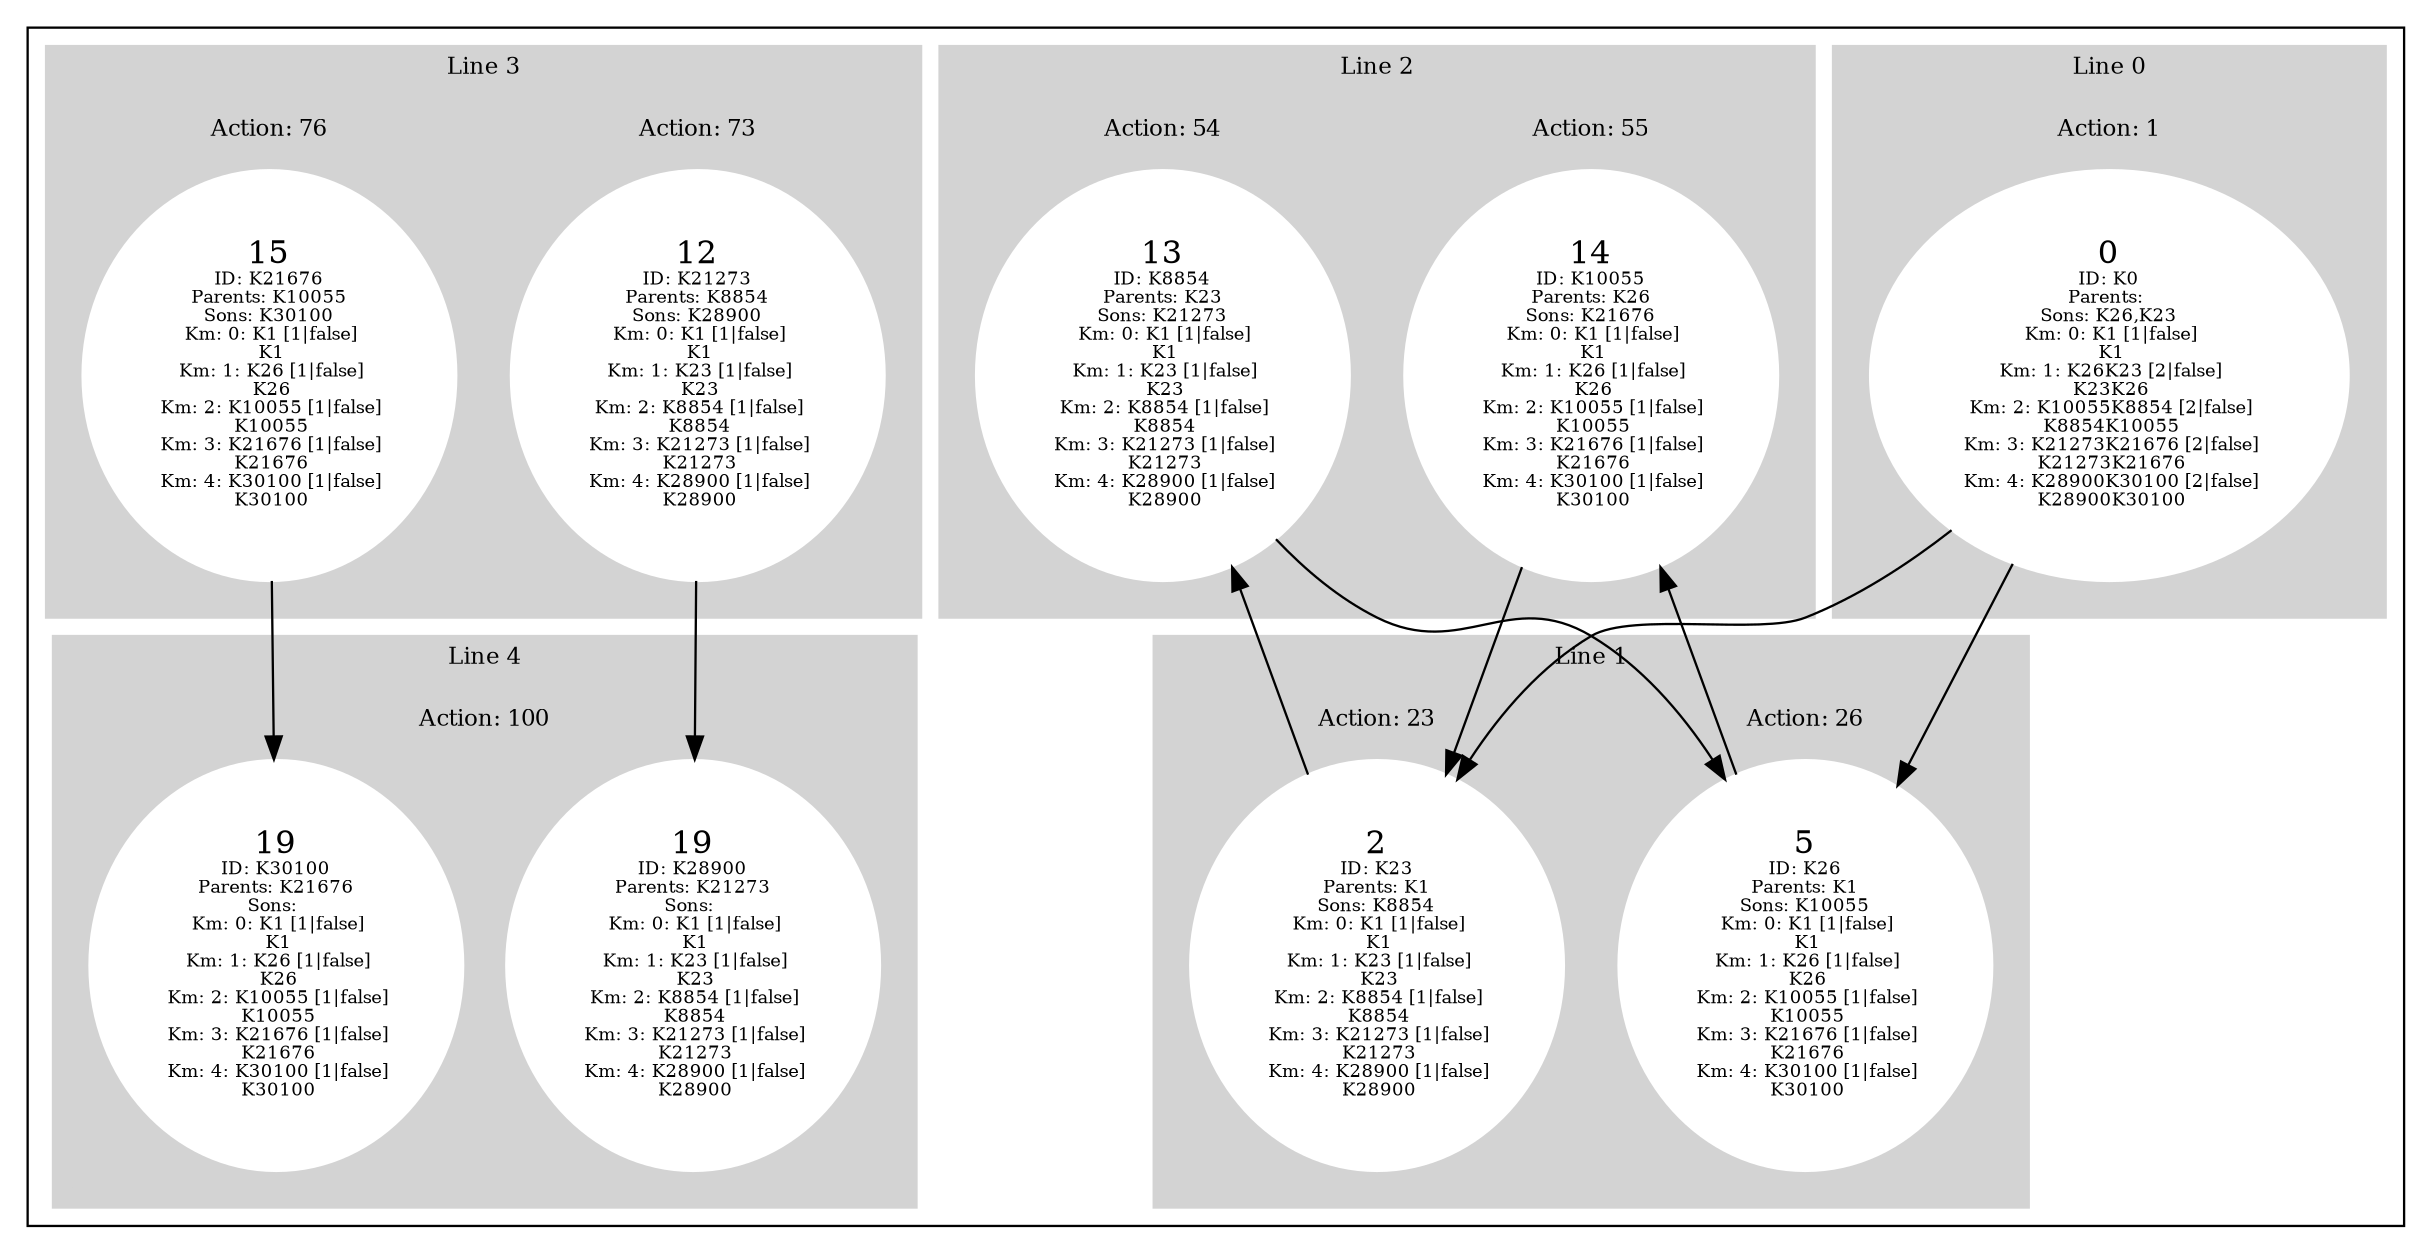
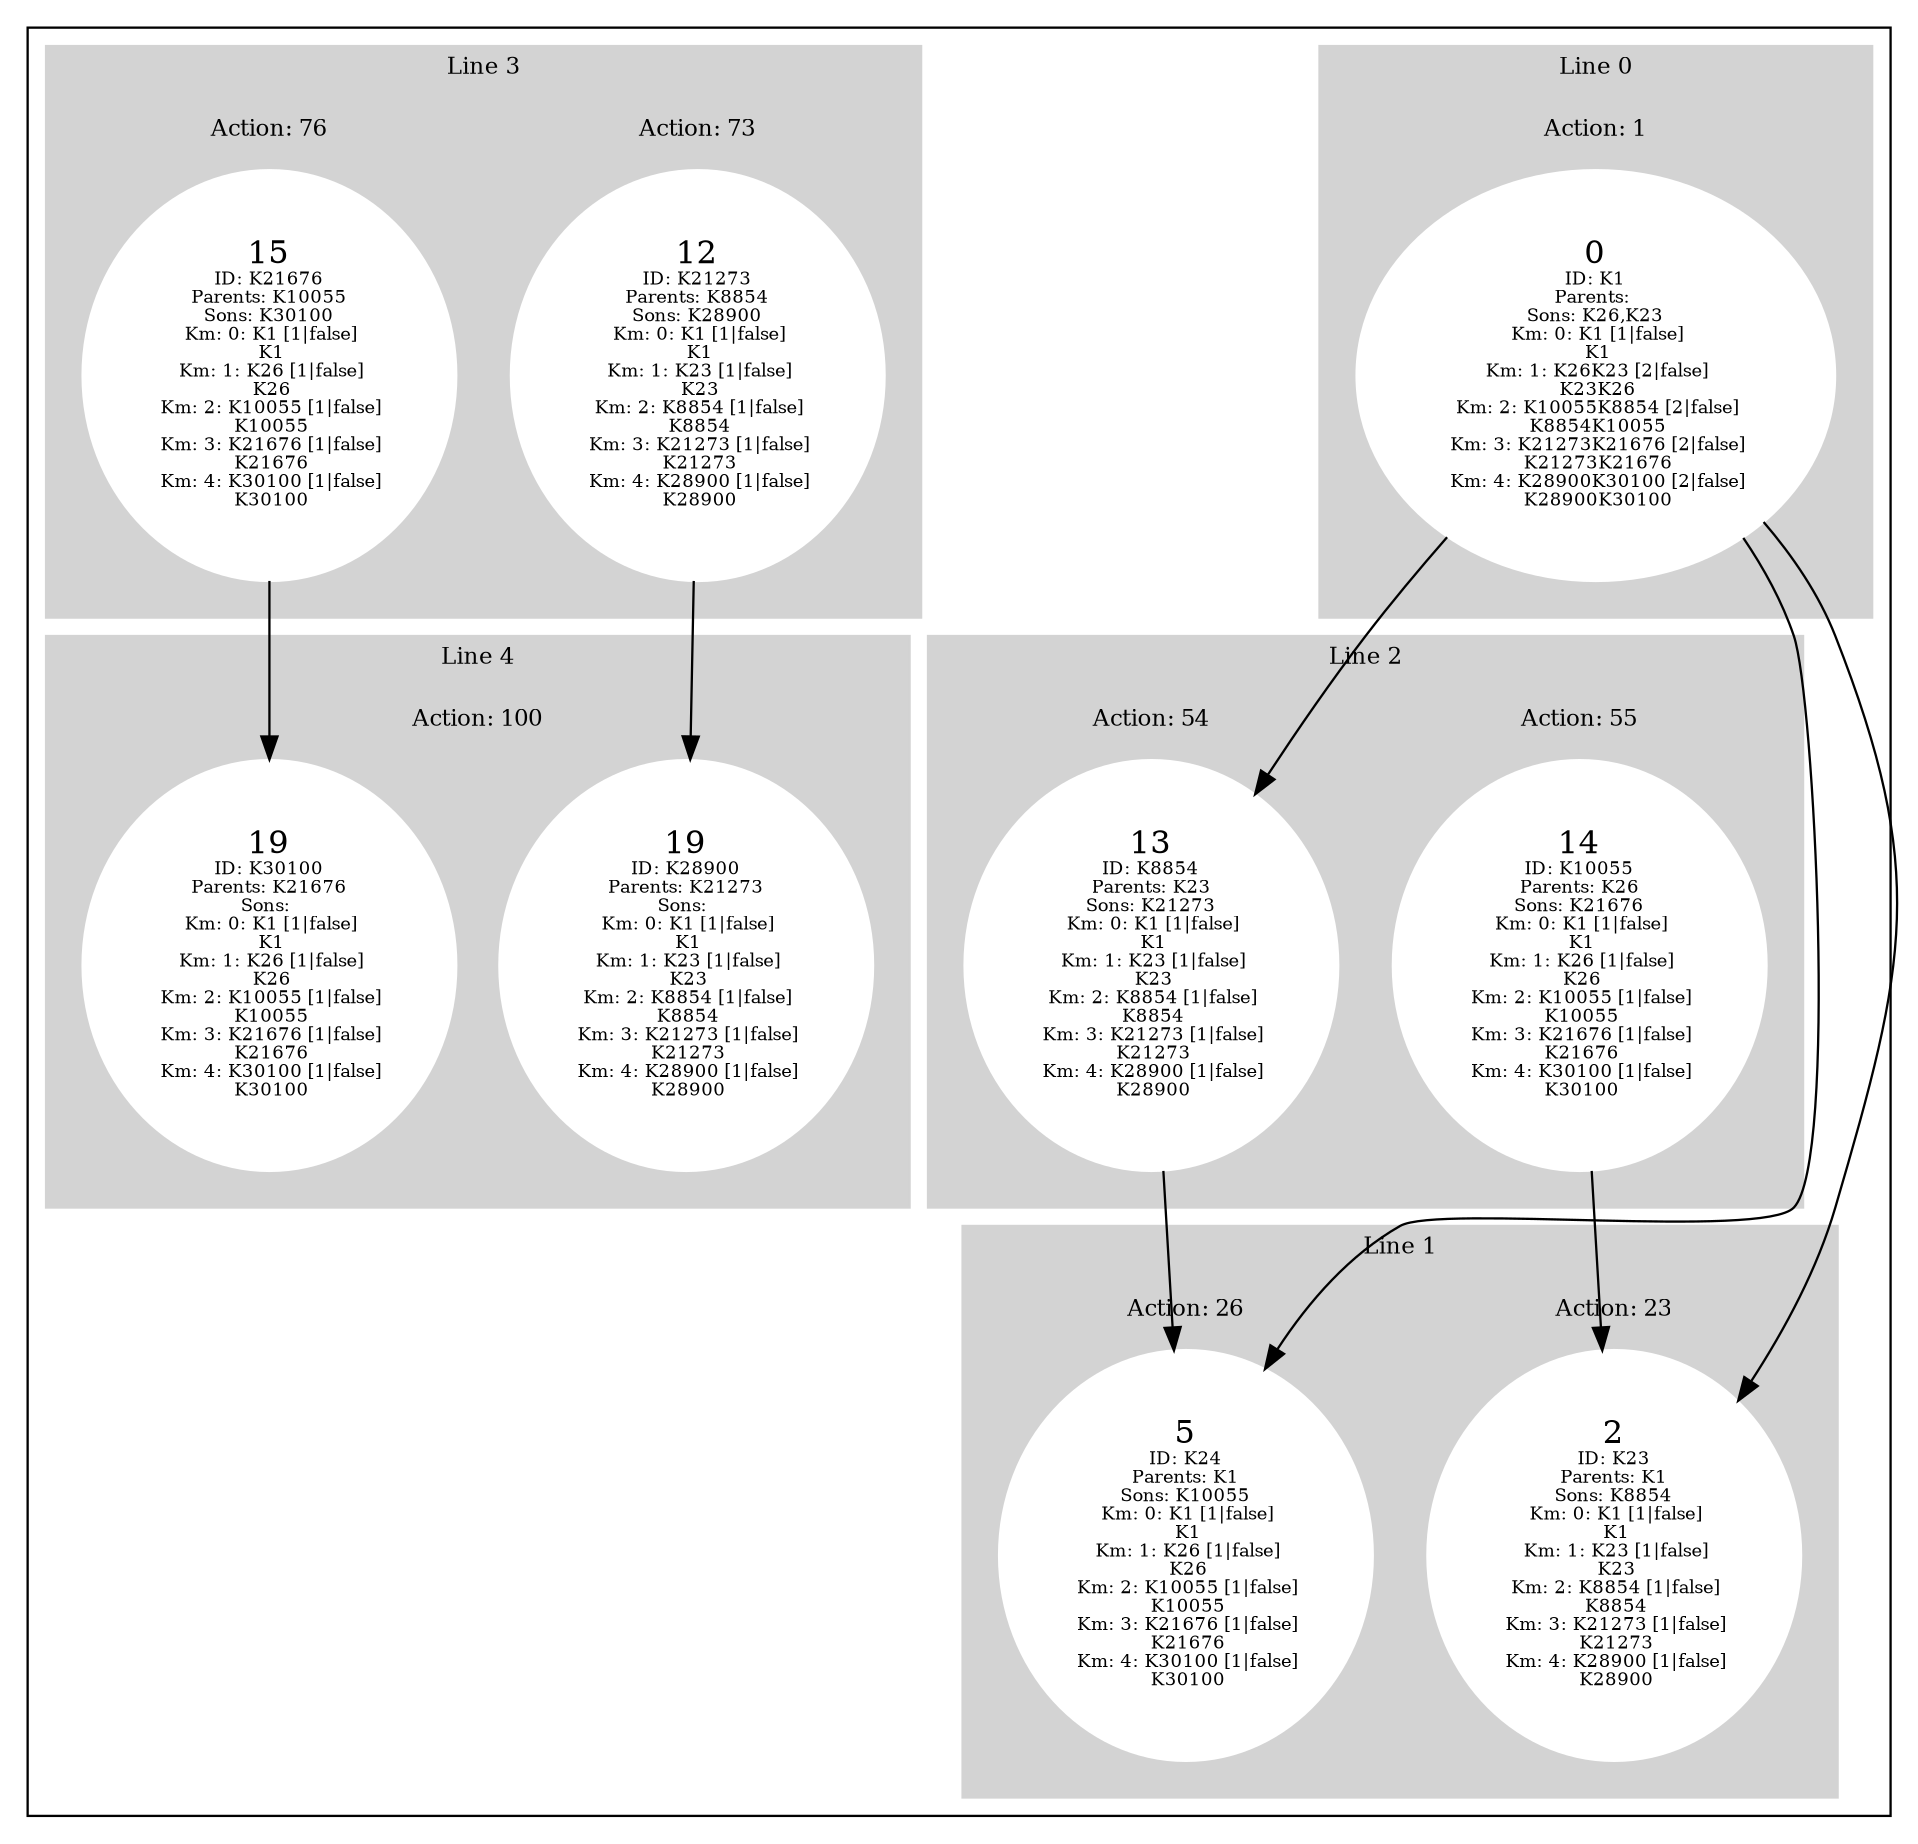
node "0": text "ID: K0" -> "ID: K1"
edge "2" -> "13": now "0" -> "13"
edge "5" -> "14": removed
node "5": text "ID: K26" -> "ID: K24"
